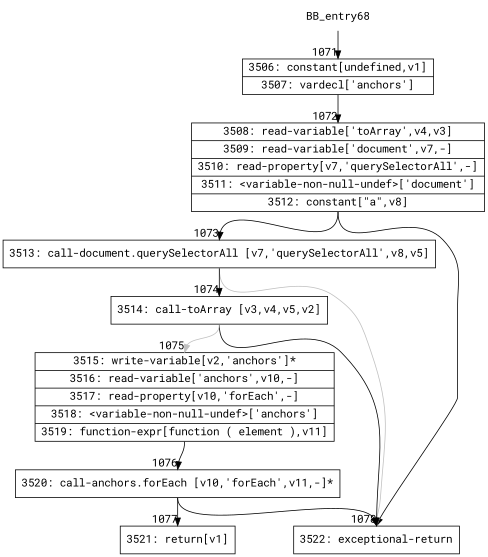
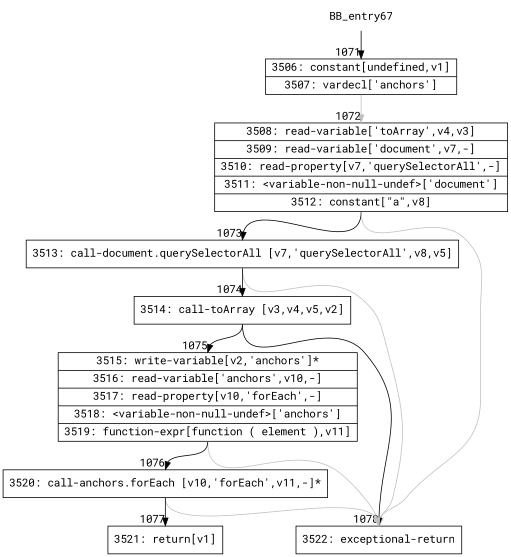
node "BB_entry68": label "BB_entry68" -> "BB_entry67"
edge "3506: constant[undefined,v1]" -> "3508: read-variable['toArray',v4,v3]": color black -> gray
edge "3508: read-variable['toArray',v4,v3]" -> "3522: exceptional-return": color black -> gray
edge "3514: call-toArray [v3,v4,v5,v2]" -> "3515: write-variable[v2,'anchors']*": color gray -> black
edge "3515: write-variable[v2,'anchors']*" -> "3522: exceptional-return": added
edge "3520: call-anchors.forEach [v10,'forEach',v11,-]*" -> "3522: exceptional-return": color black -> gray
